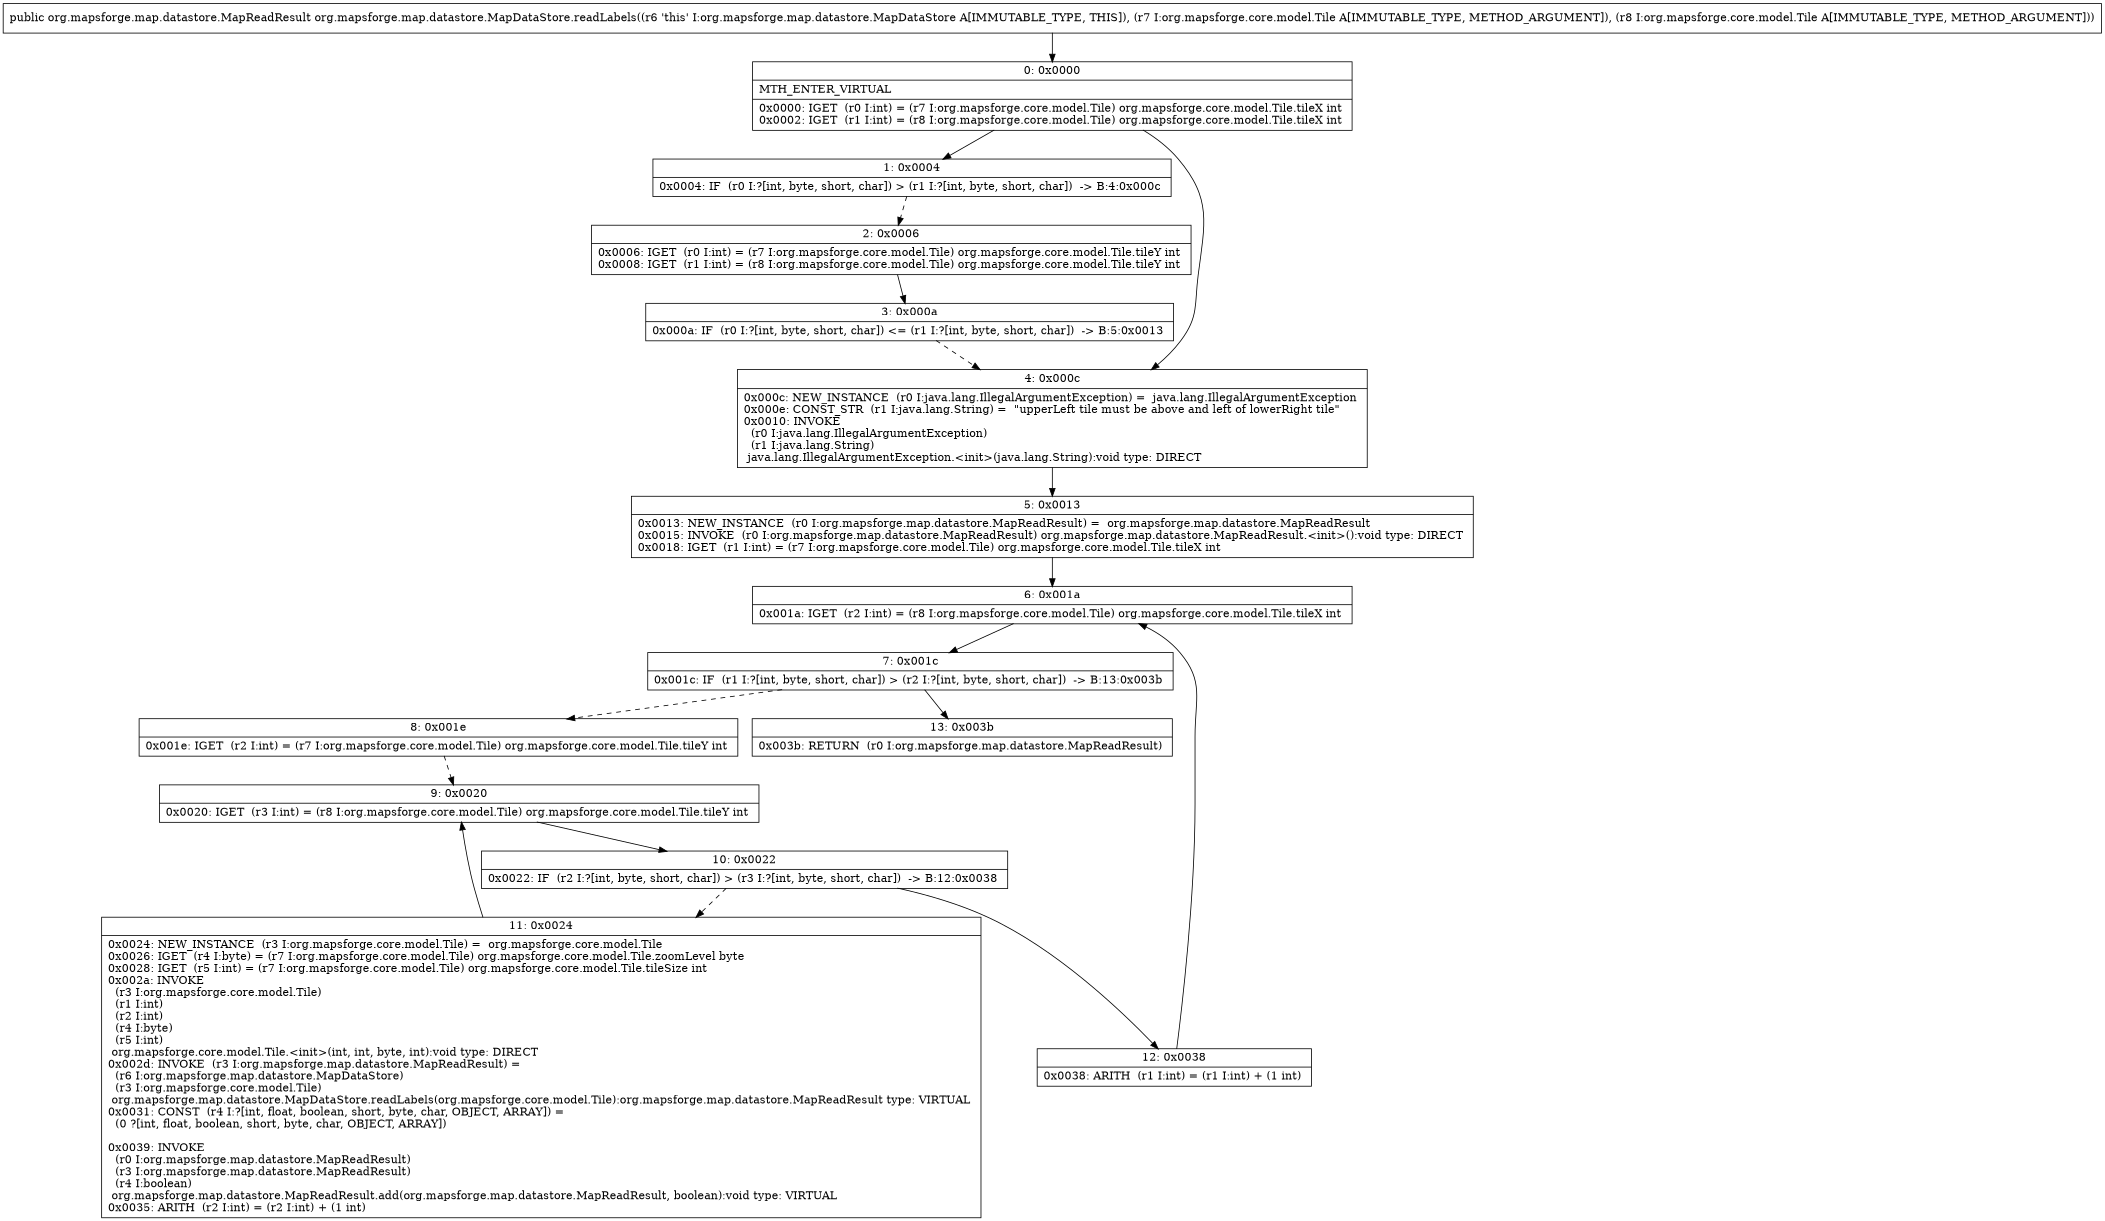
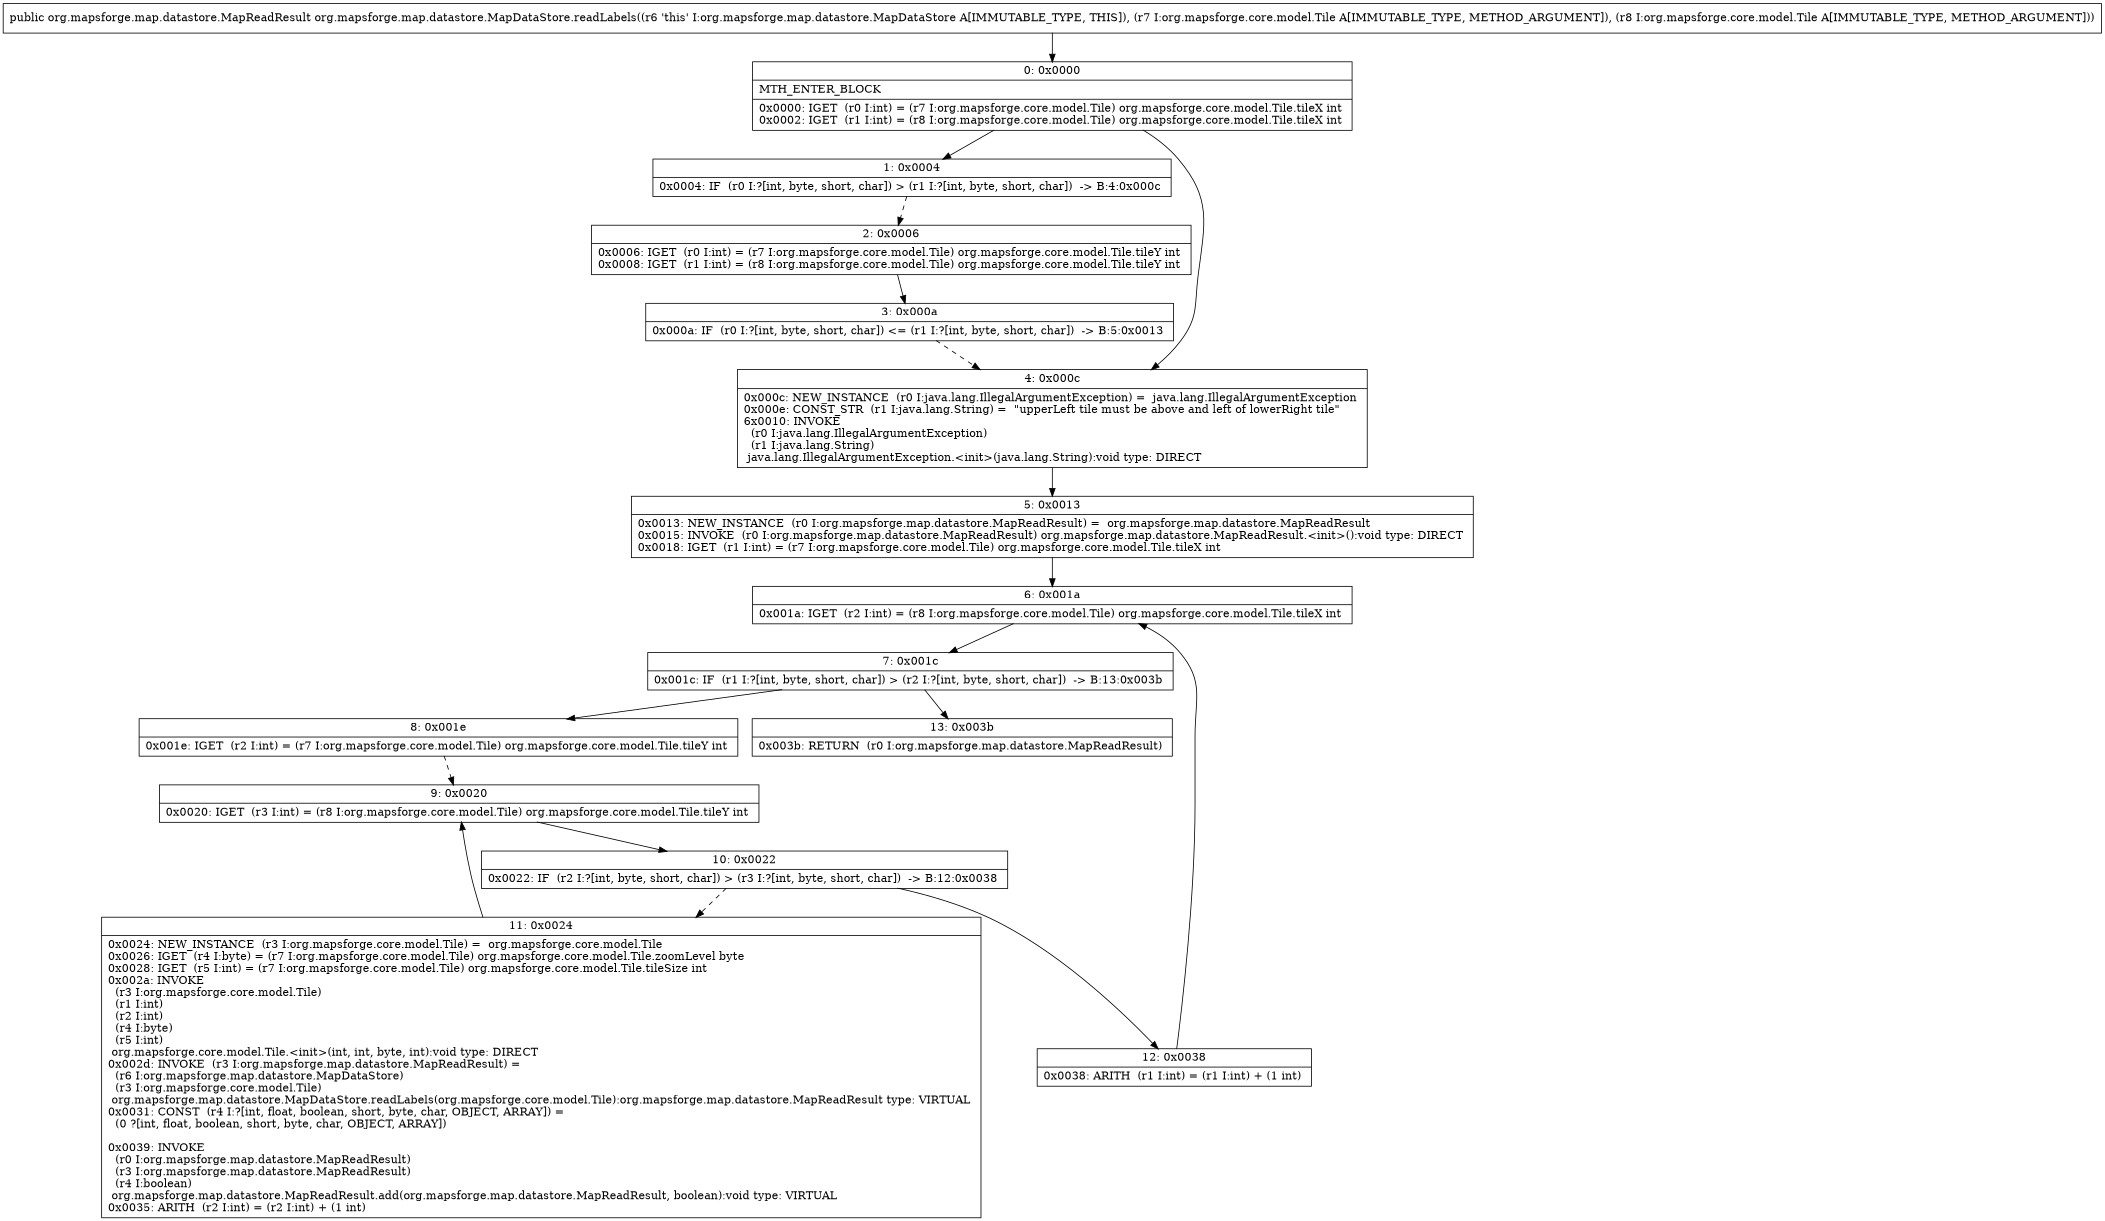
node "0: 0x0000": text "MTH_ENTER_VIRTUAL" -> "MTH_ENTER_BLOCK"
node "4: 0x000c": text "0x0010: INVOKE" -> "6x0010: INVOKE"
edge "7: 0x001c" -> "8: 0x001e": style dashed -> solid
